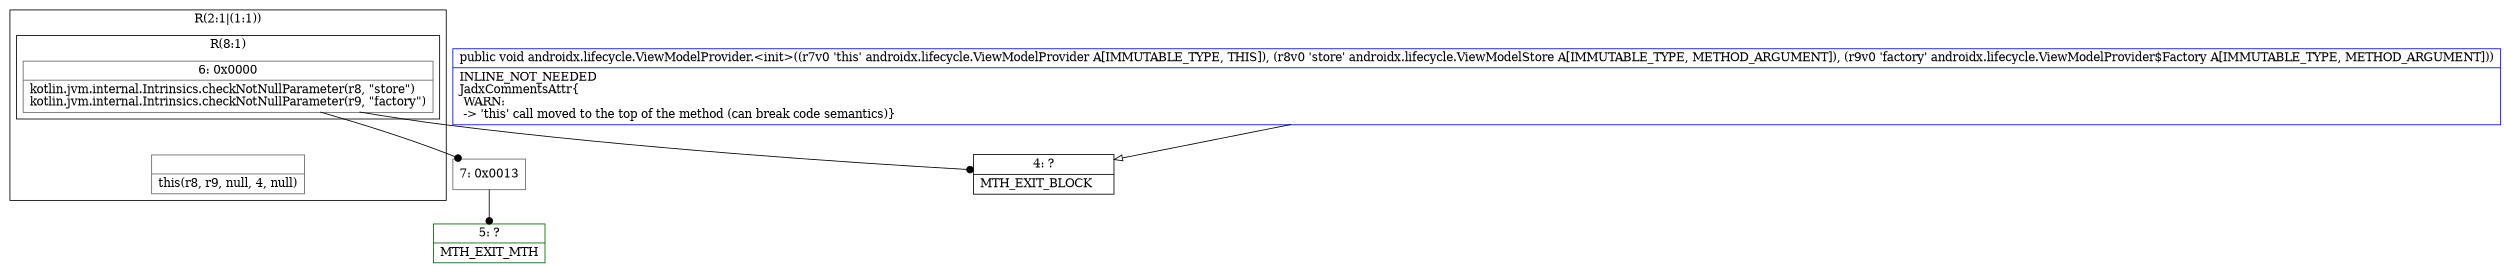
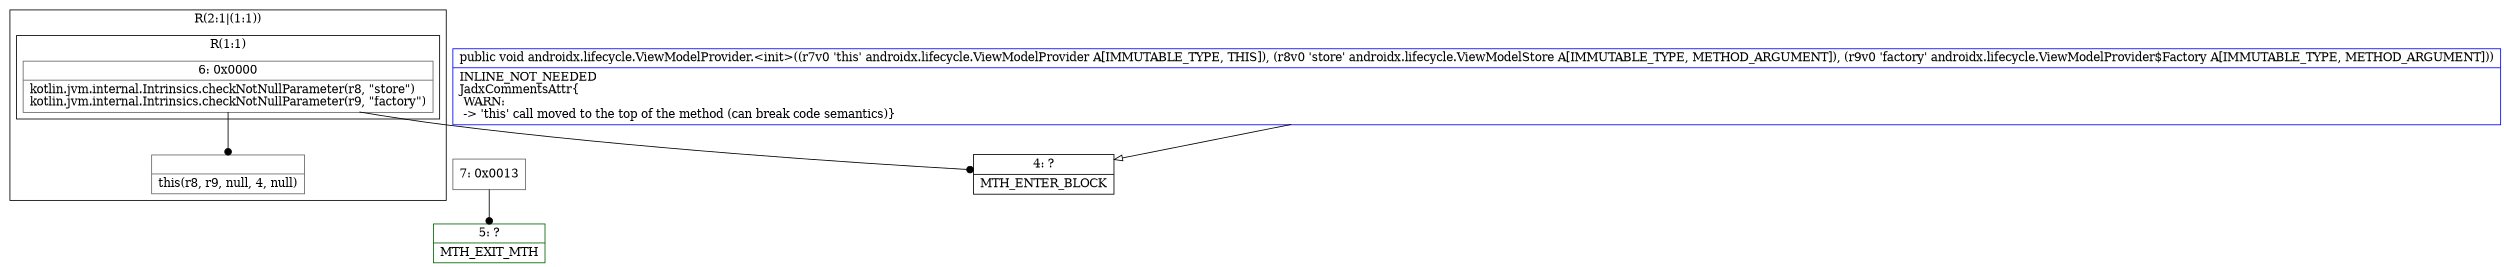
cluster "R(8:1)": label "R(8:1)" -> "R(1:1)"
edge "6: 0x0000" -> "7: 0x0013": now "6: 0x0000" -> "this(r8, r9, null, 4, null)"
node "4: ?": text "MTH_EXIT_BLOCK" -> "MTH_ENTER_BLOCK"
